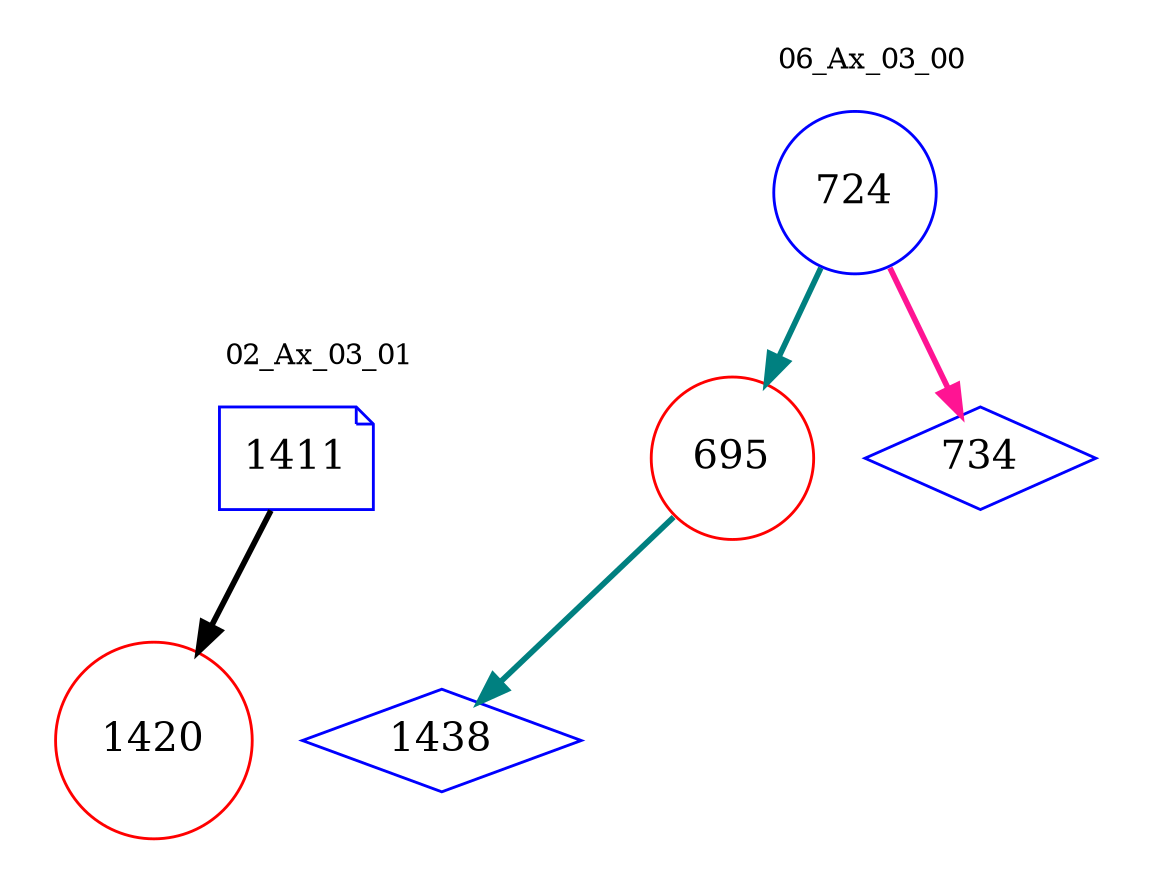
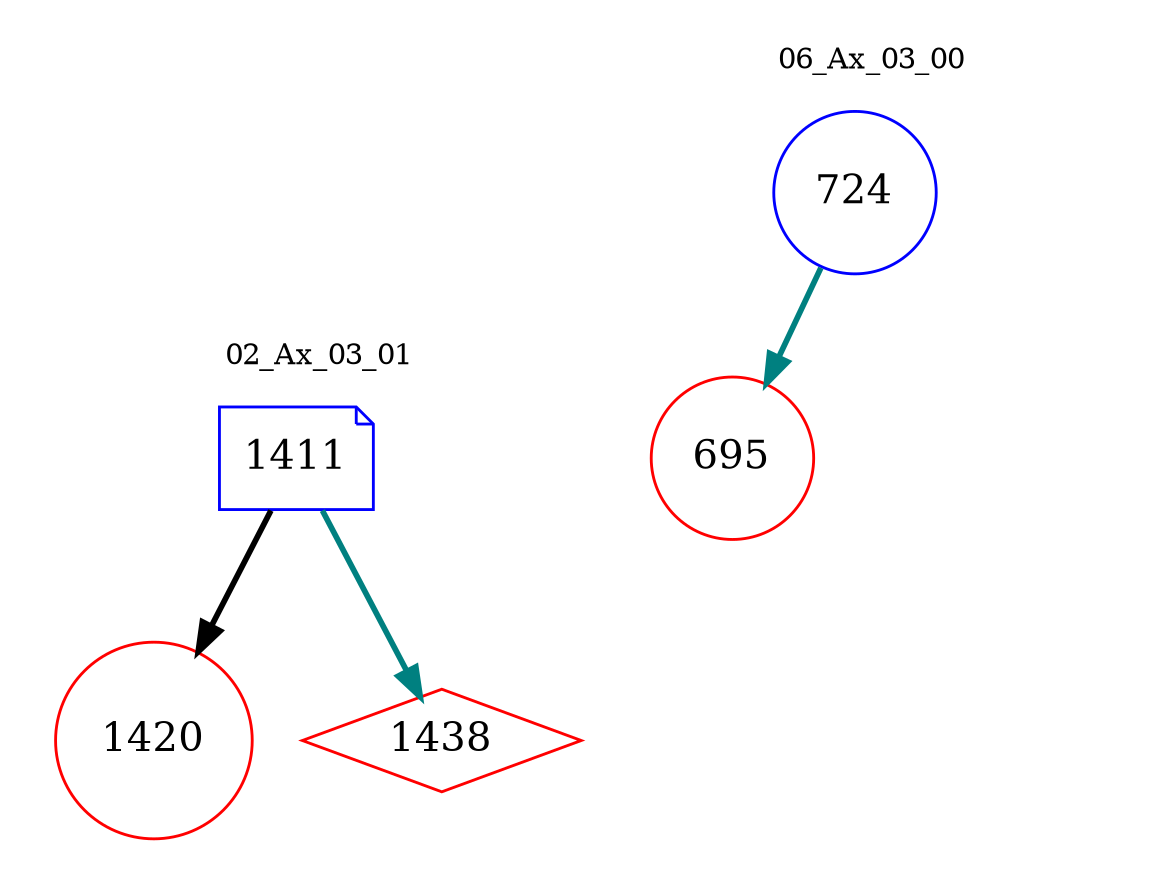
node "734": removed
edge "695" -> "1438": now "1411" -> "1438"
node "1438": color blue -> red
